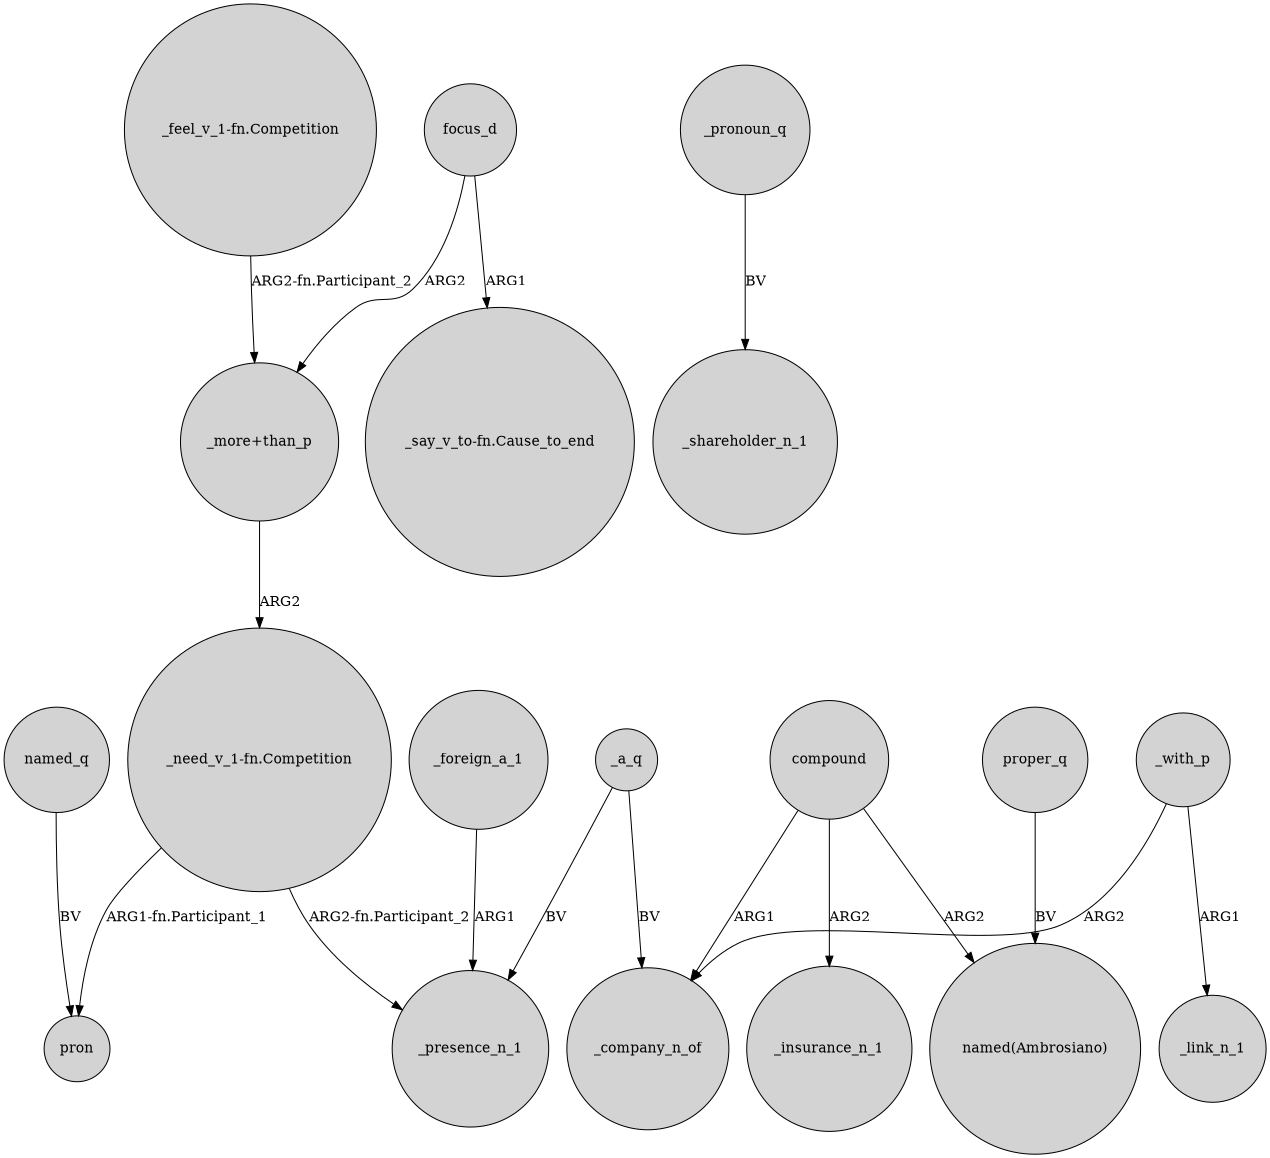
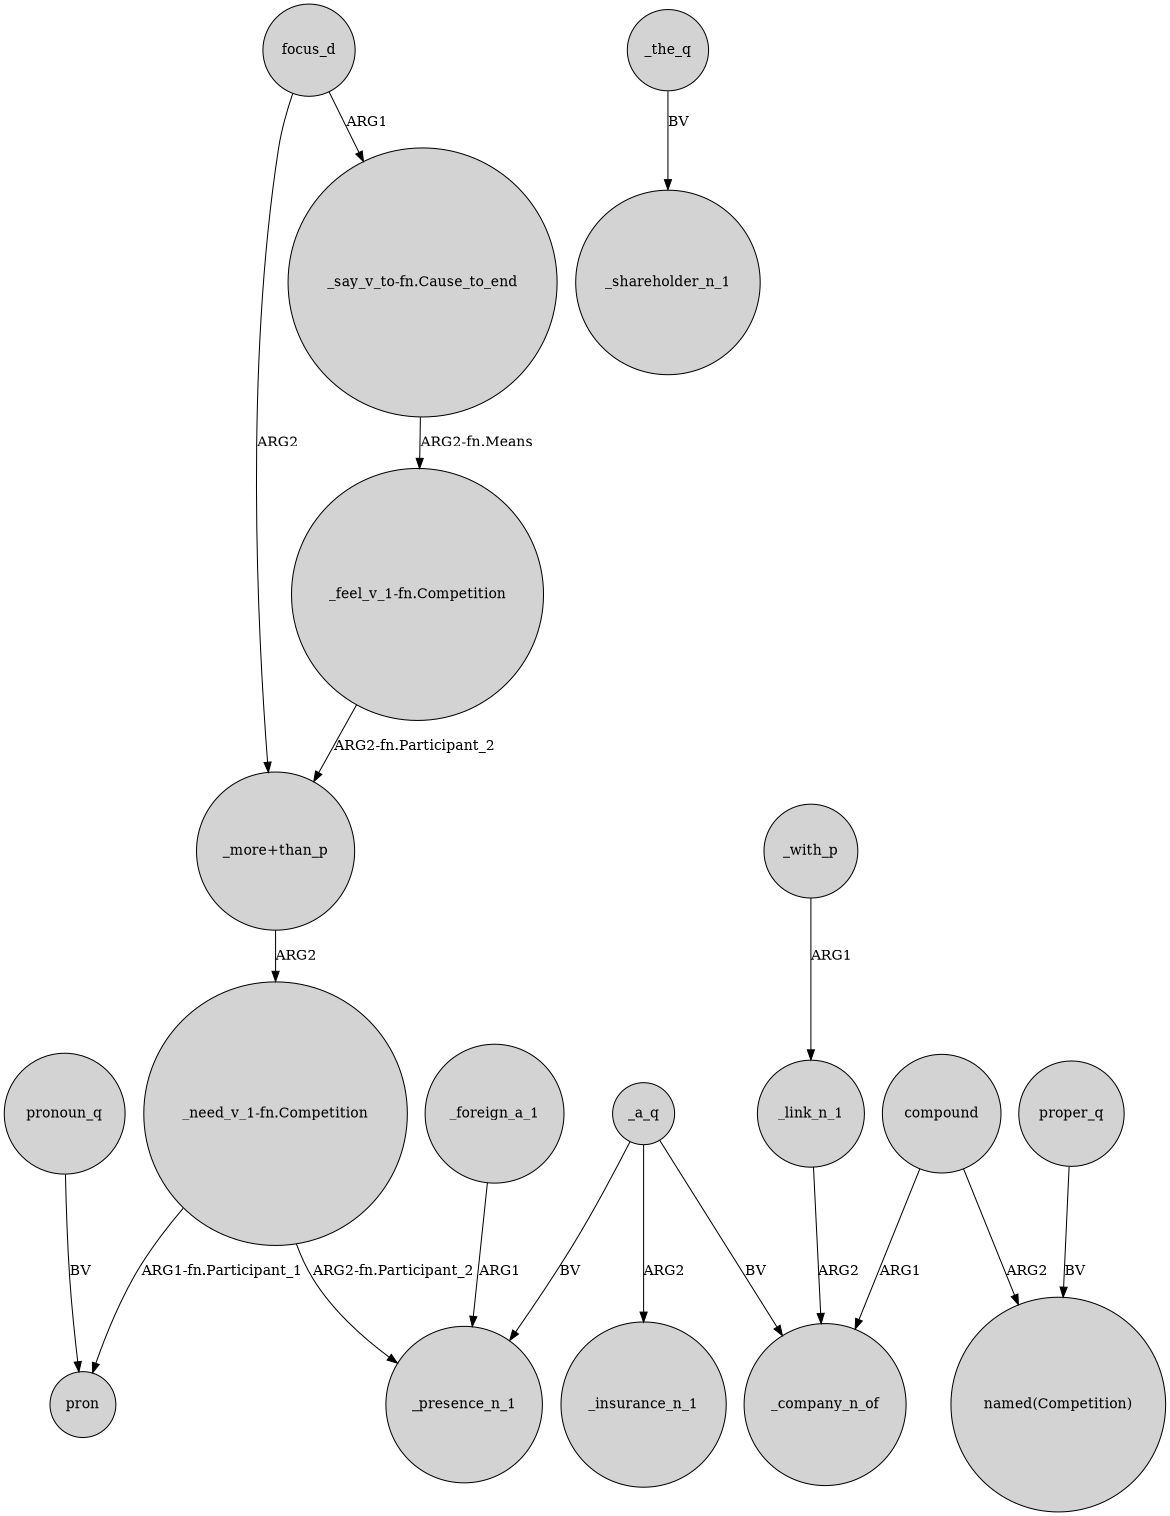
node "_pronoun_q": label "_pronoun_q" -> "_the_q"
edge "_say_v_to-fn.Cause_to_end" -> "_feel_v_1-fn.Competition": added, label "ARG2-fn.Means"
node "named_q": label "named_q" -> "pronoun_q"
edge "compound" -> "_insurance_n_1": now "_a_q" -> "_insurance_n_1"
edge "_with_p" -> "_company_n_of": now "_link_n_1" -> "_company_n_of"
node "named(Ambrosiano)": label "named(Ambrosiano)" -> "named(Competition)"
